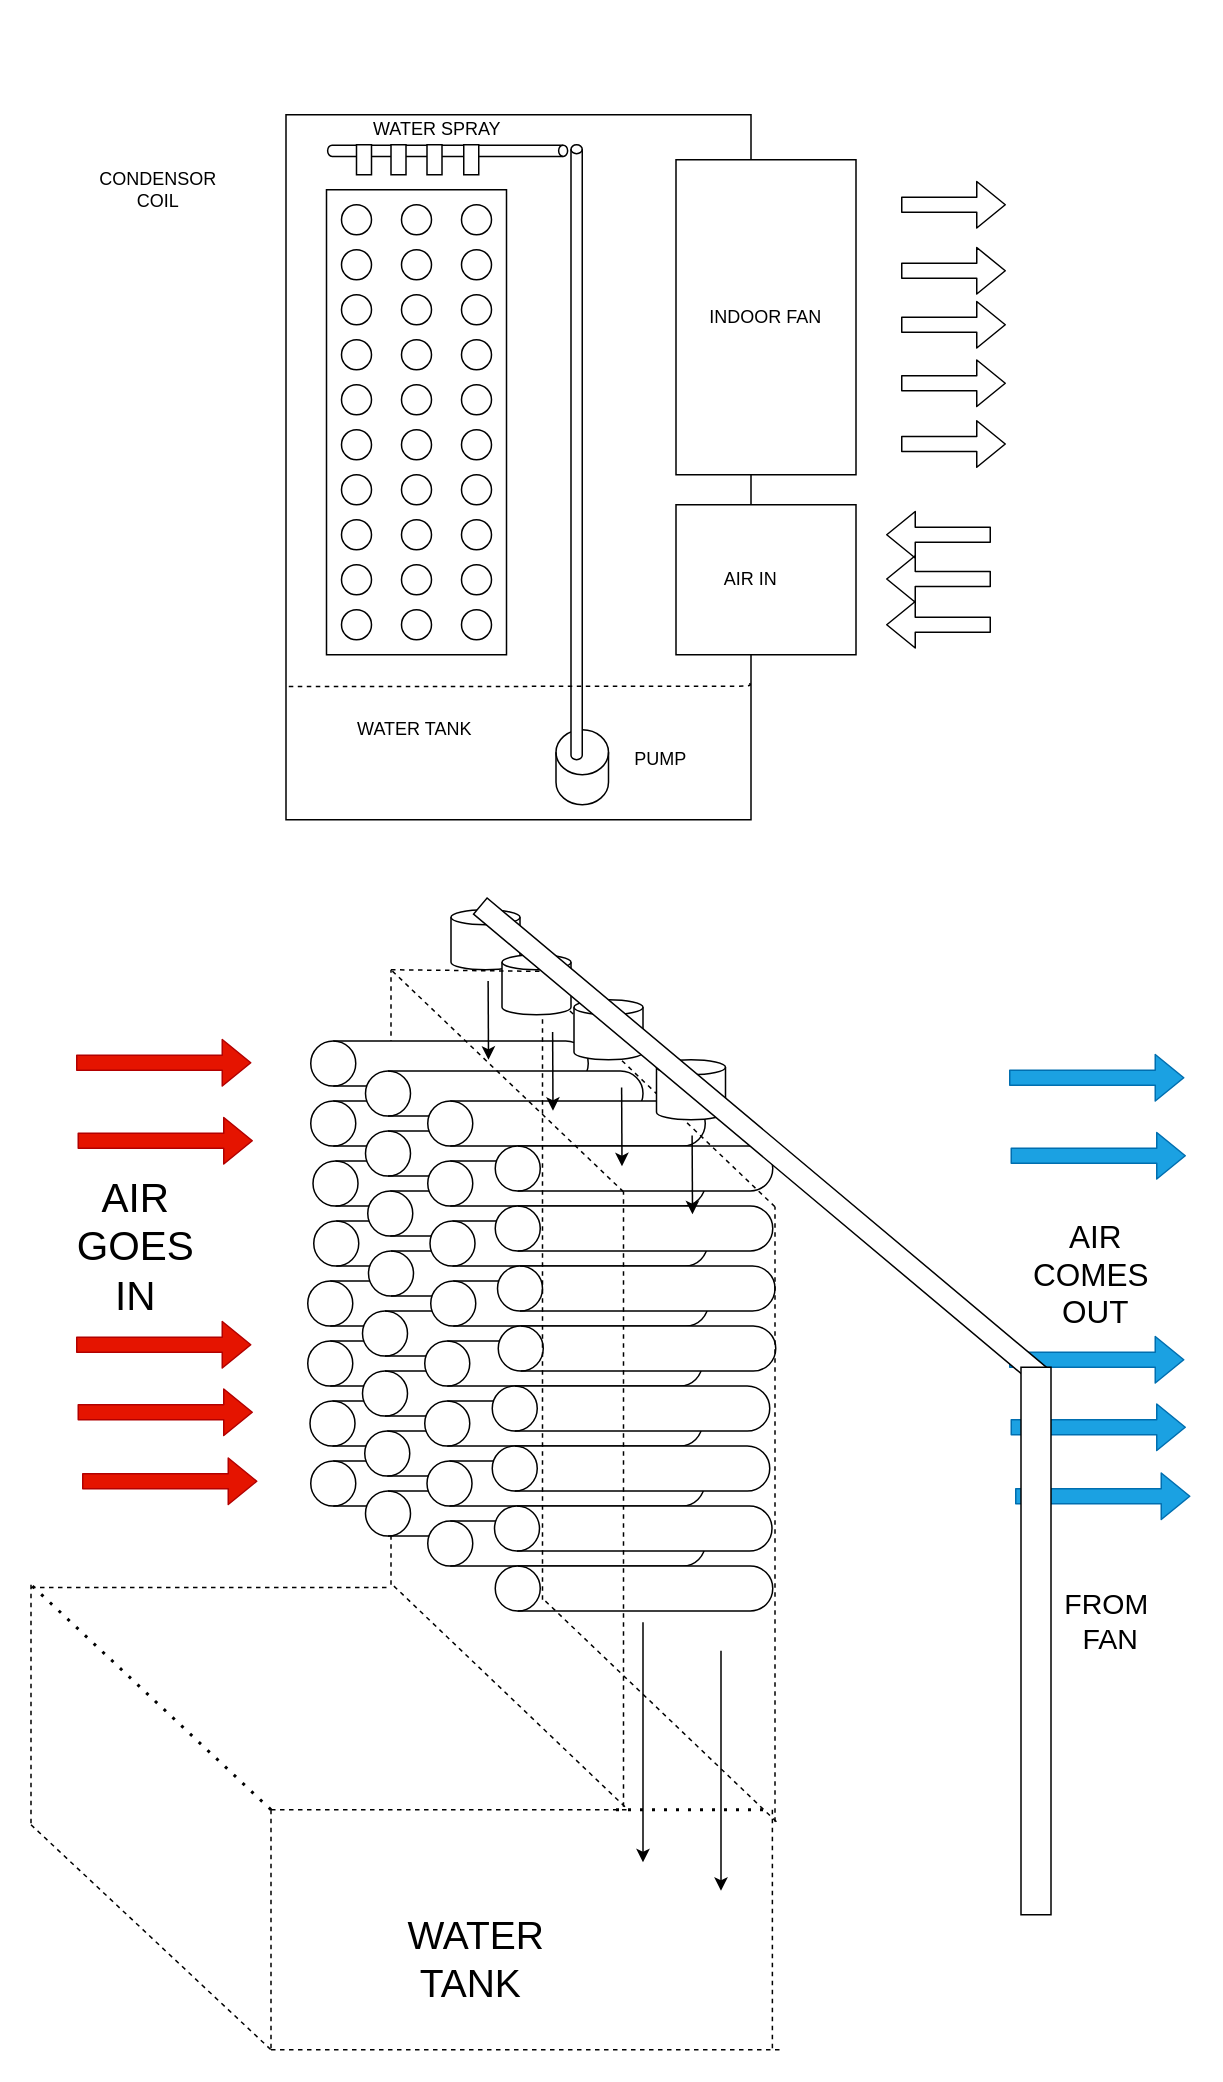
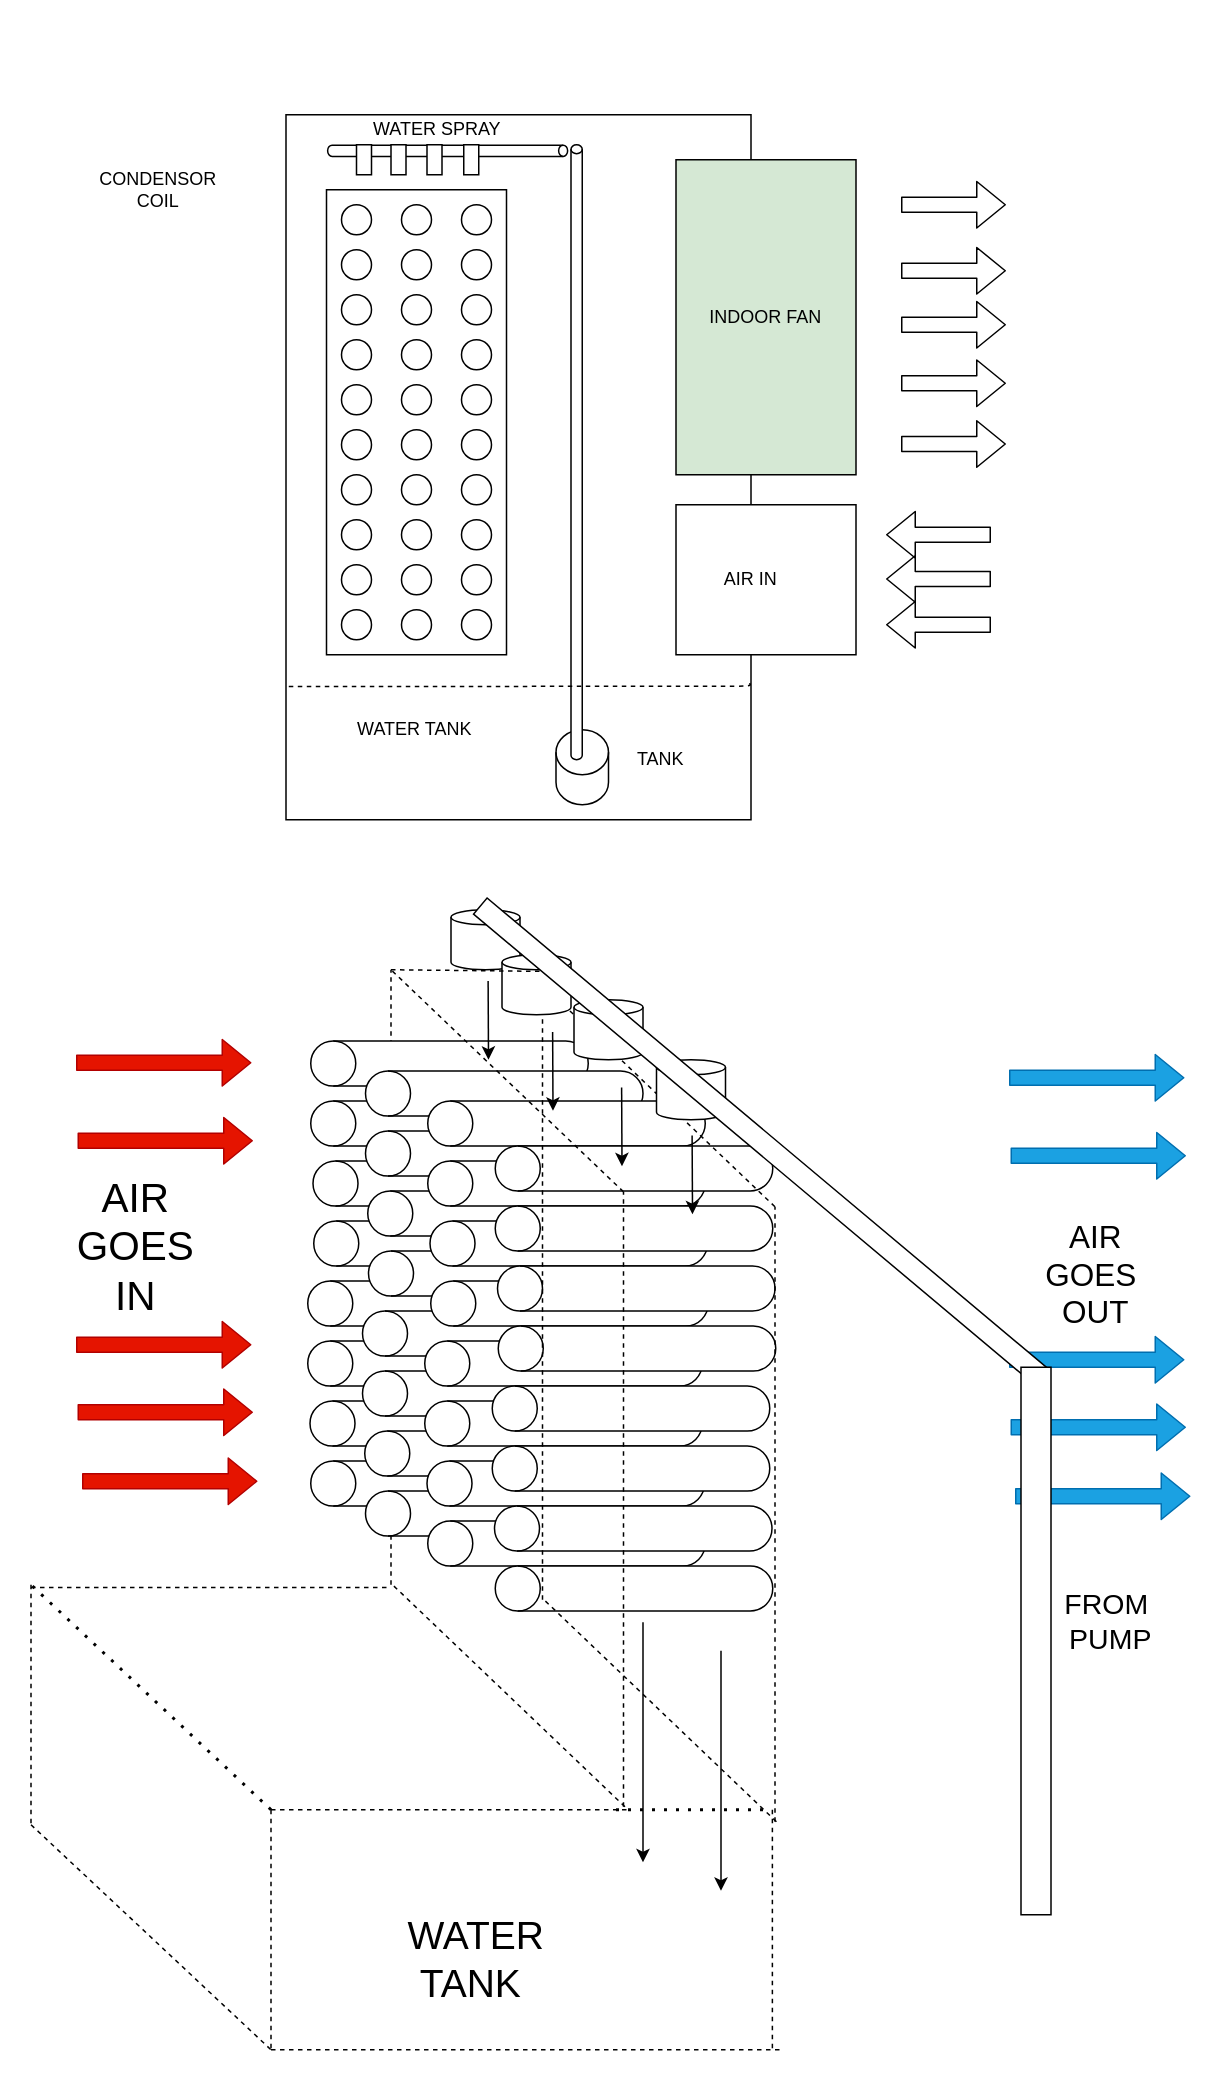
node "INDOOR FAN": fillcolor #ffffff -> #d5e8d4
node "PUMP": label "PUMP" -> "TANK"
node "AIR COMES OUT": label "AIR COMES OUT" -> "AIR GOES OUT"
node "FROM FAN": label "FROM FAN" -> "FROM PUMP"
